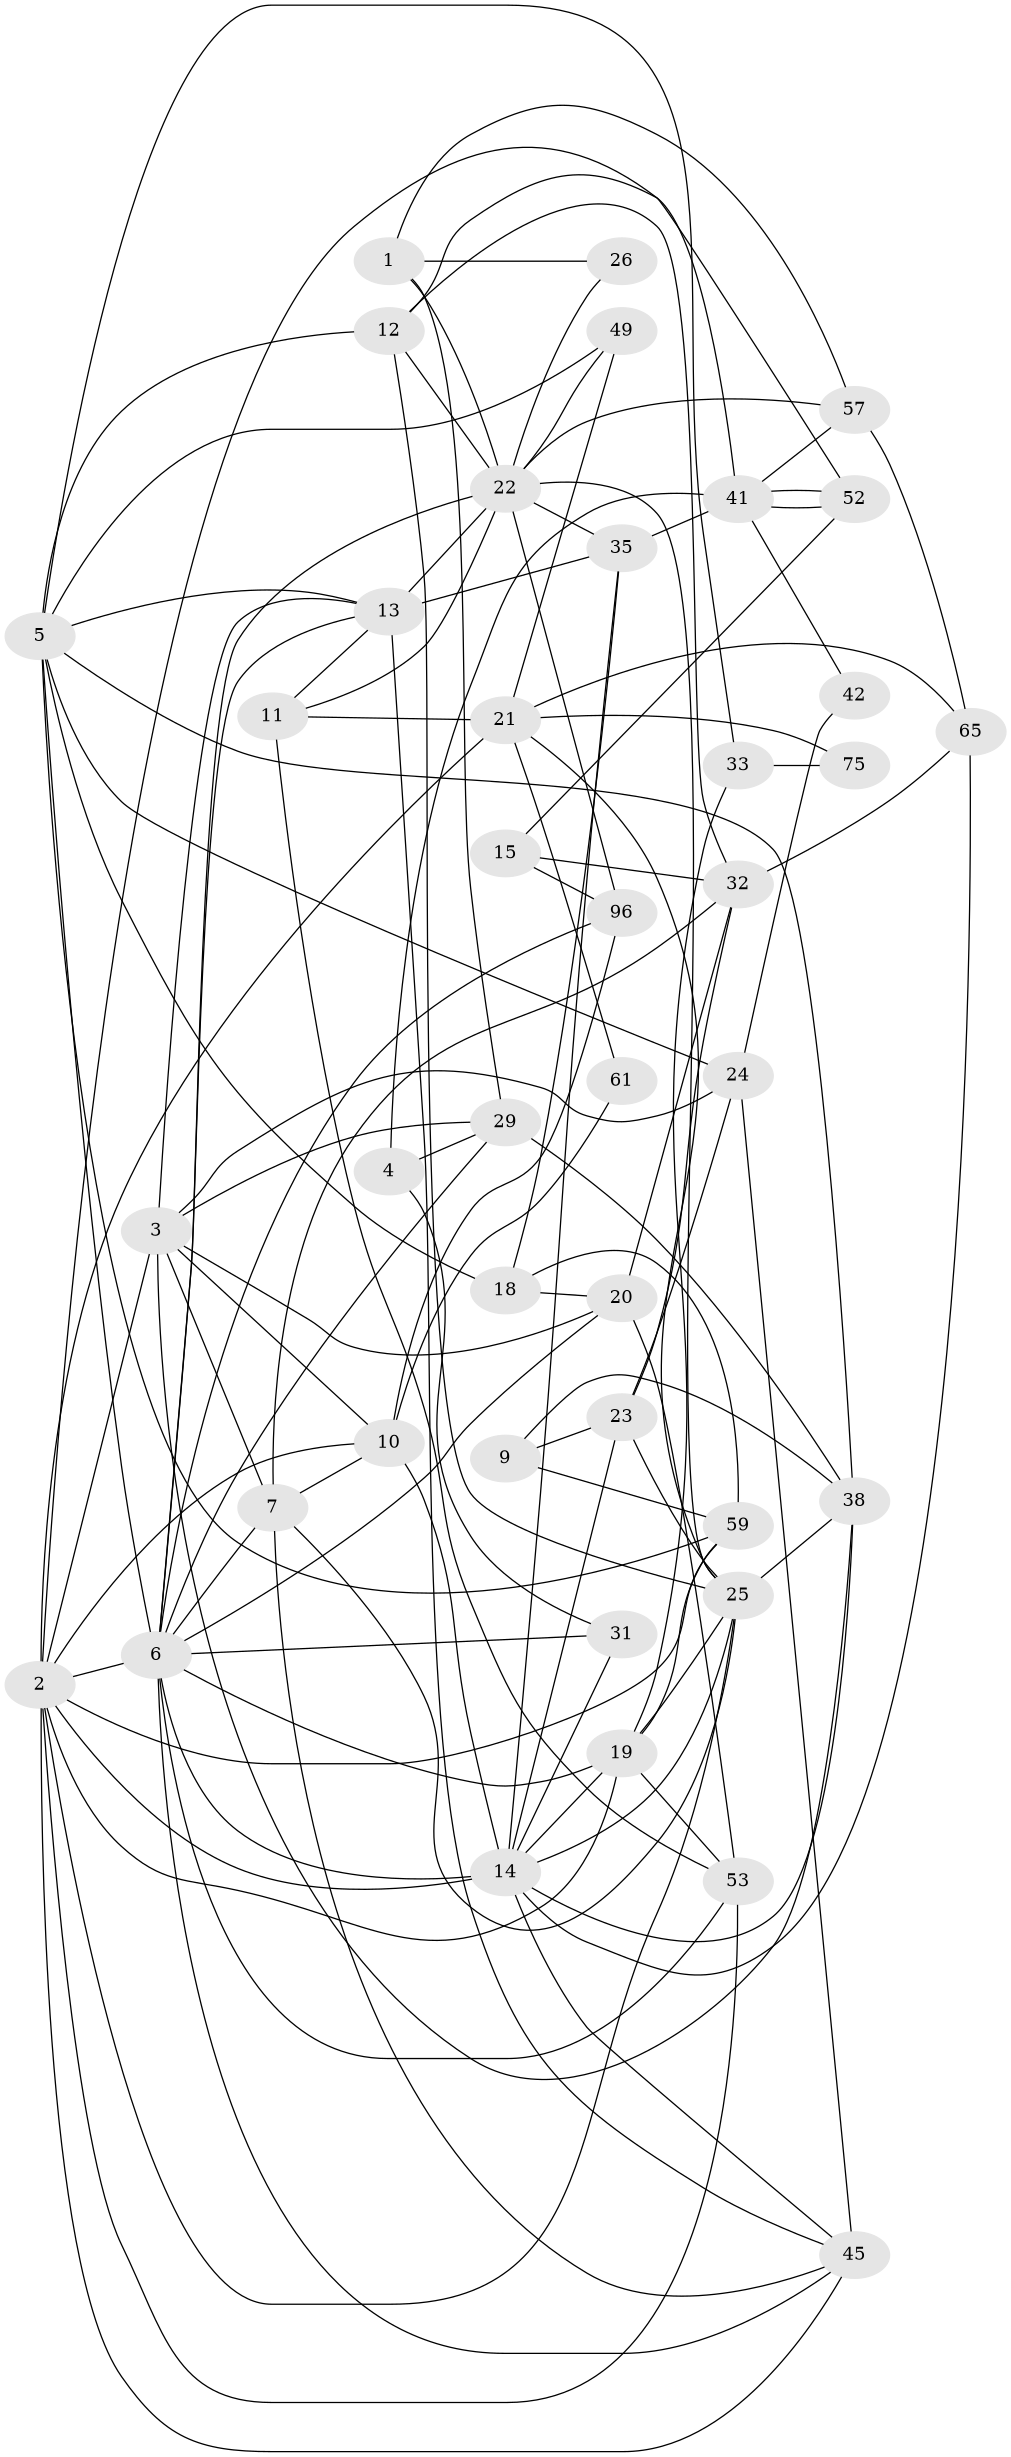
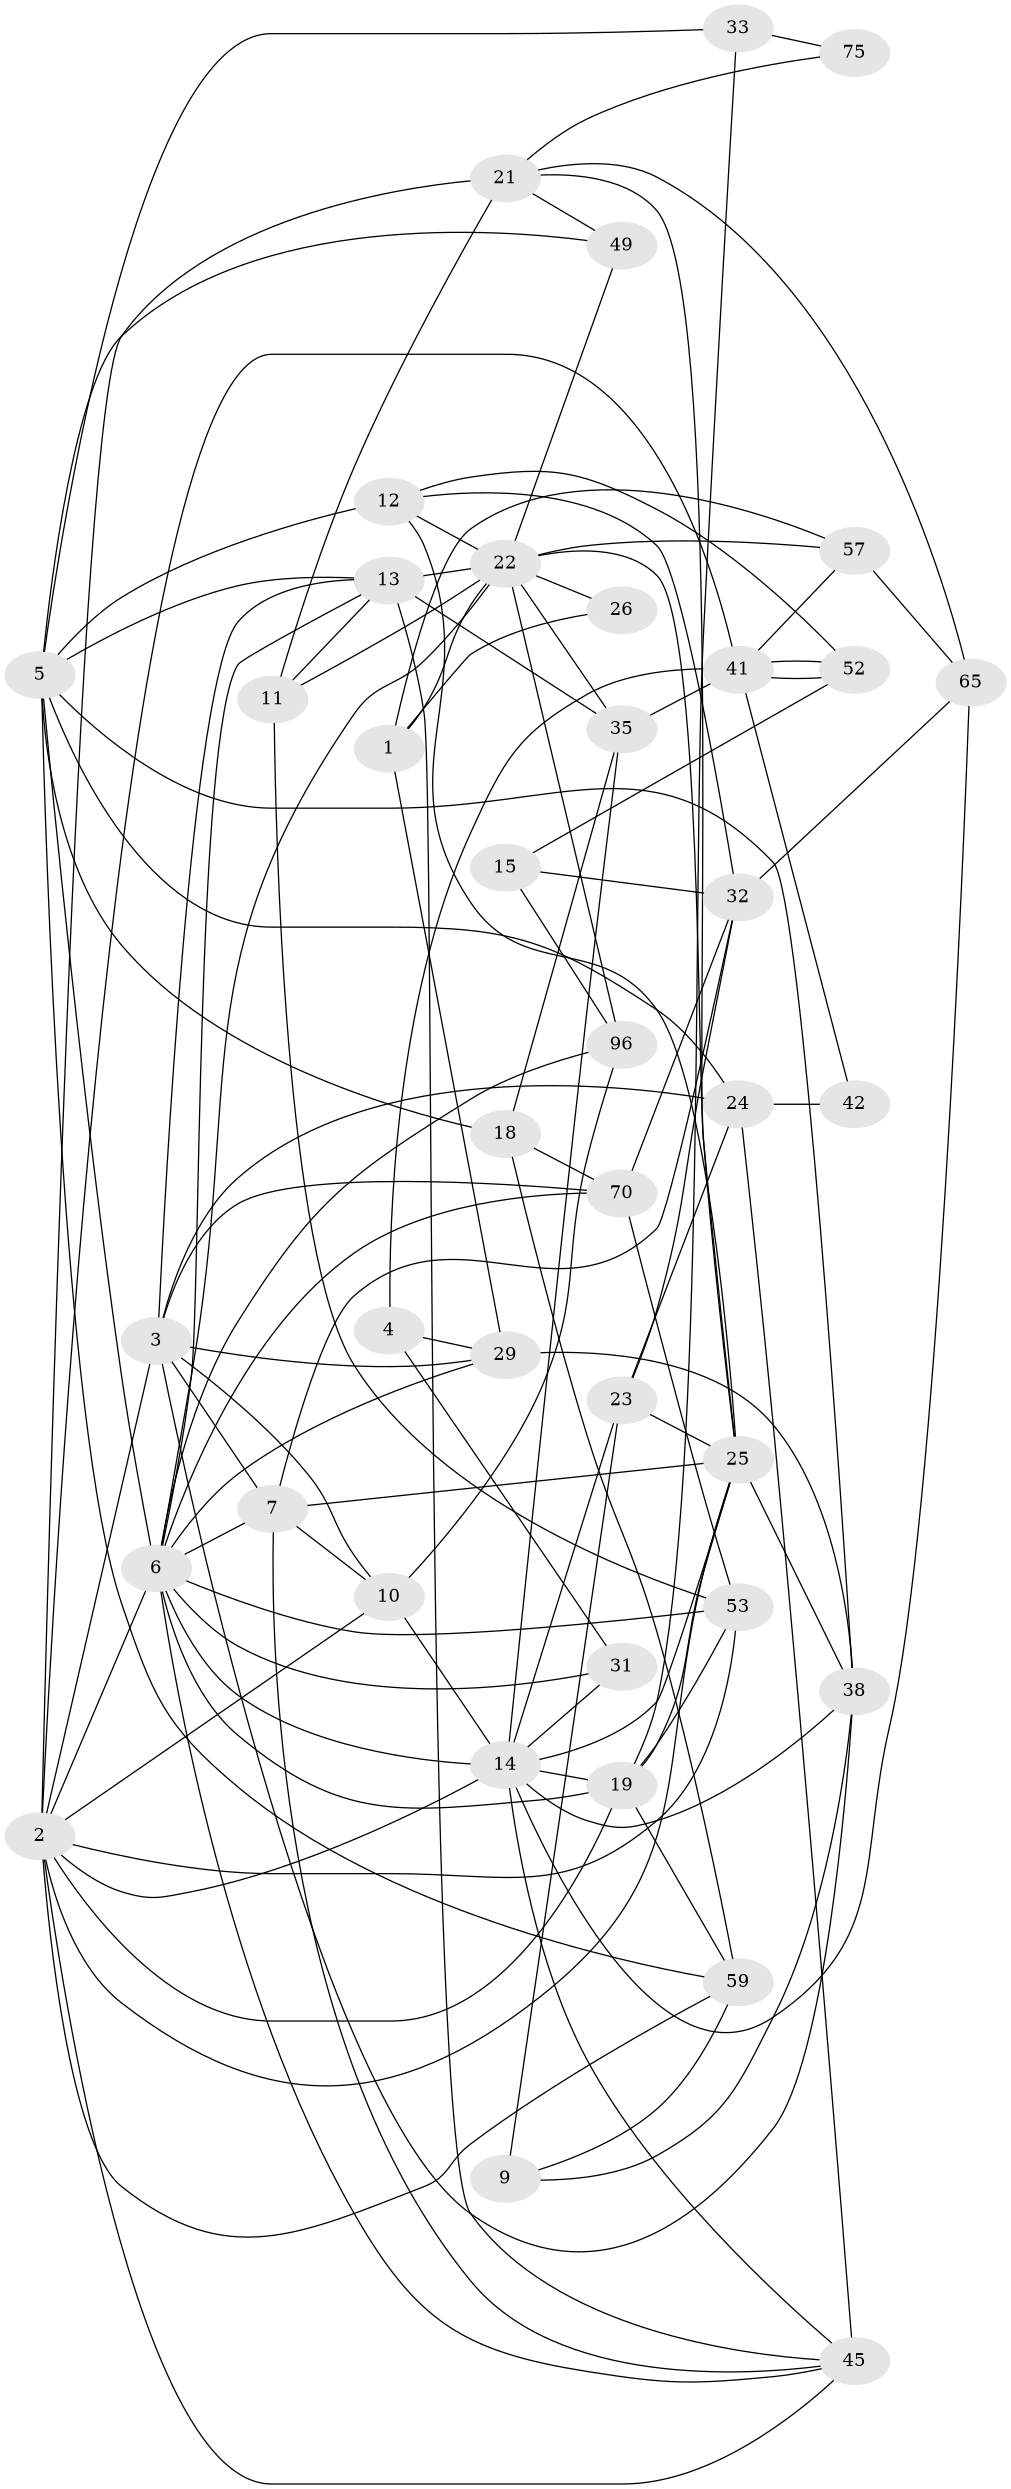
node "61": removed
node "20": label "20" -> "70"
